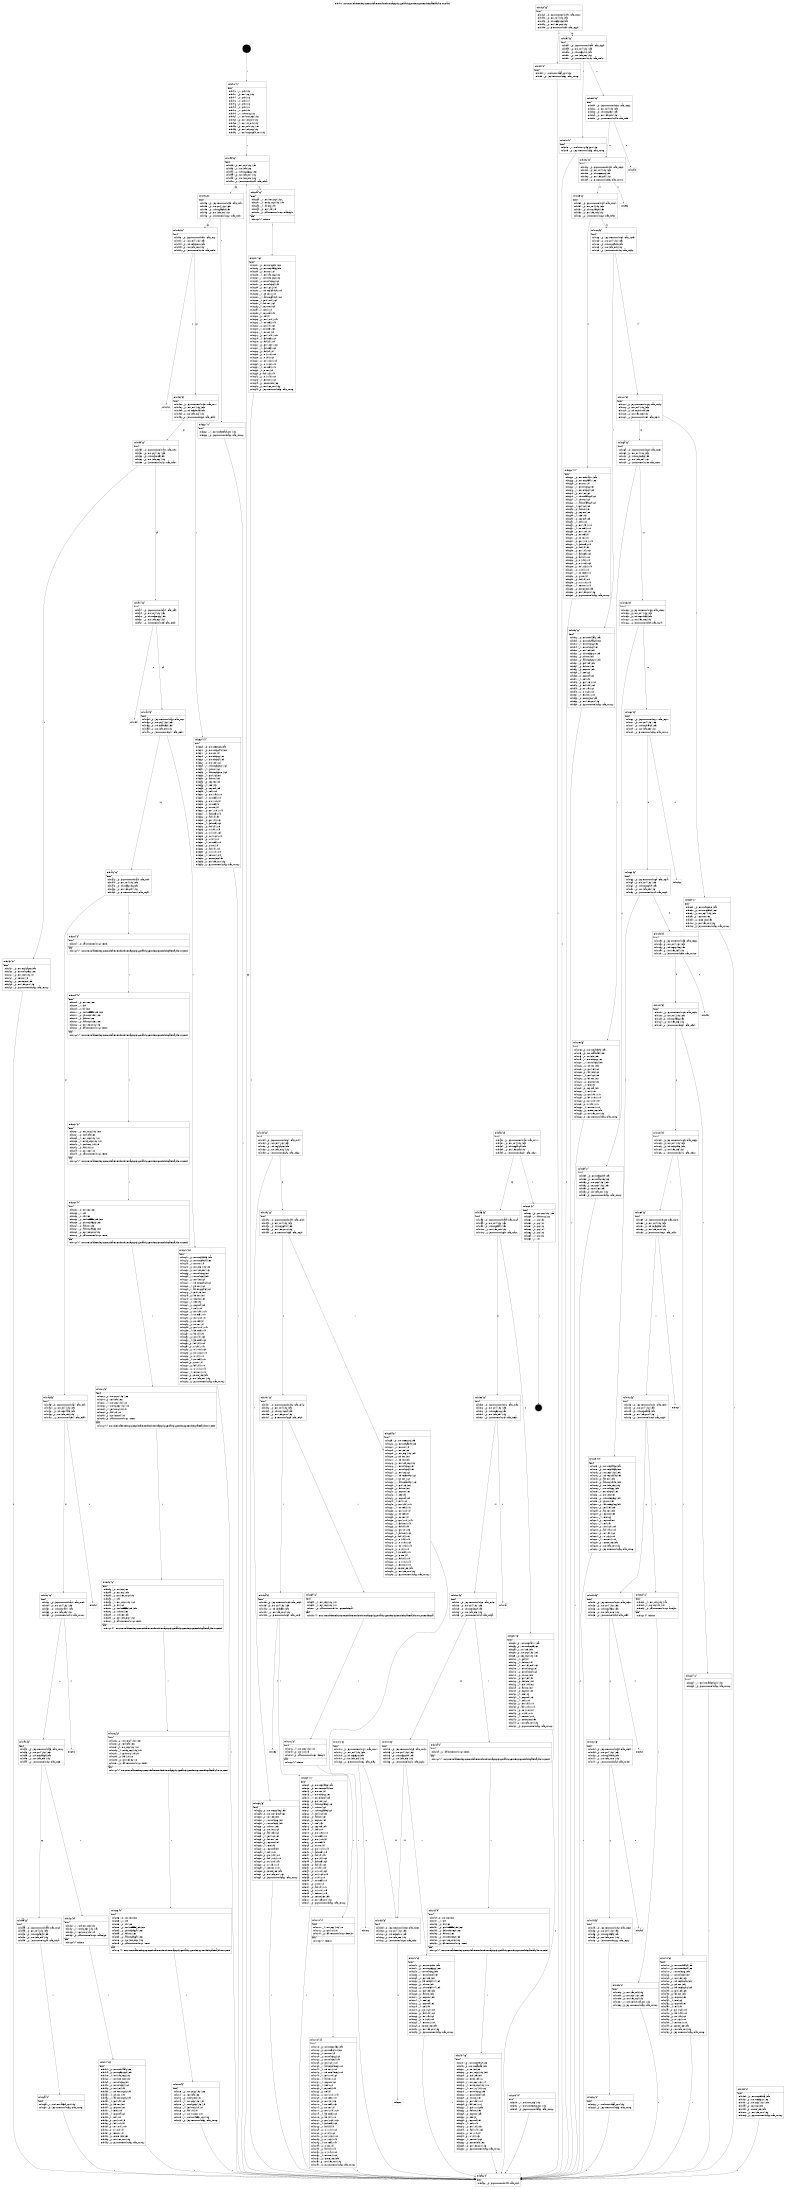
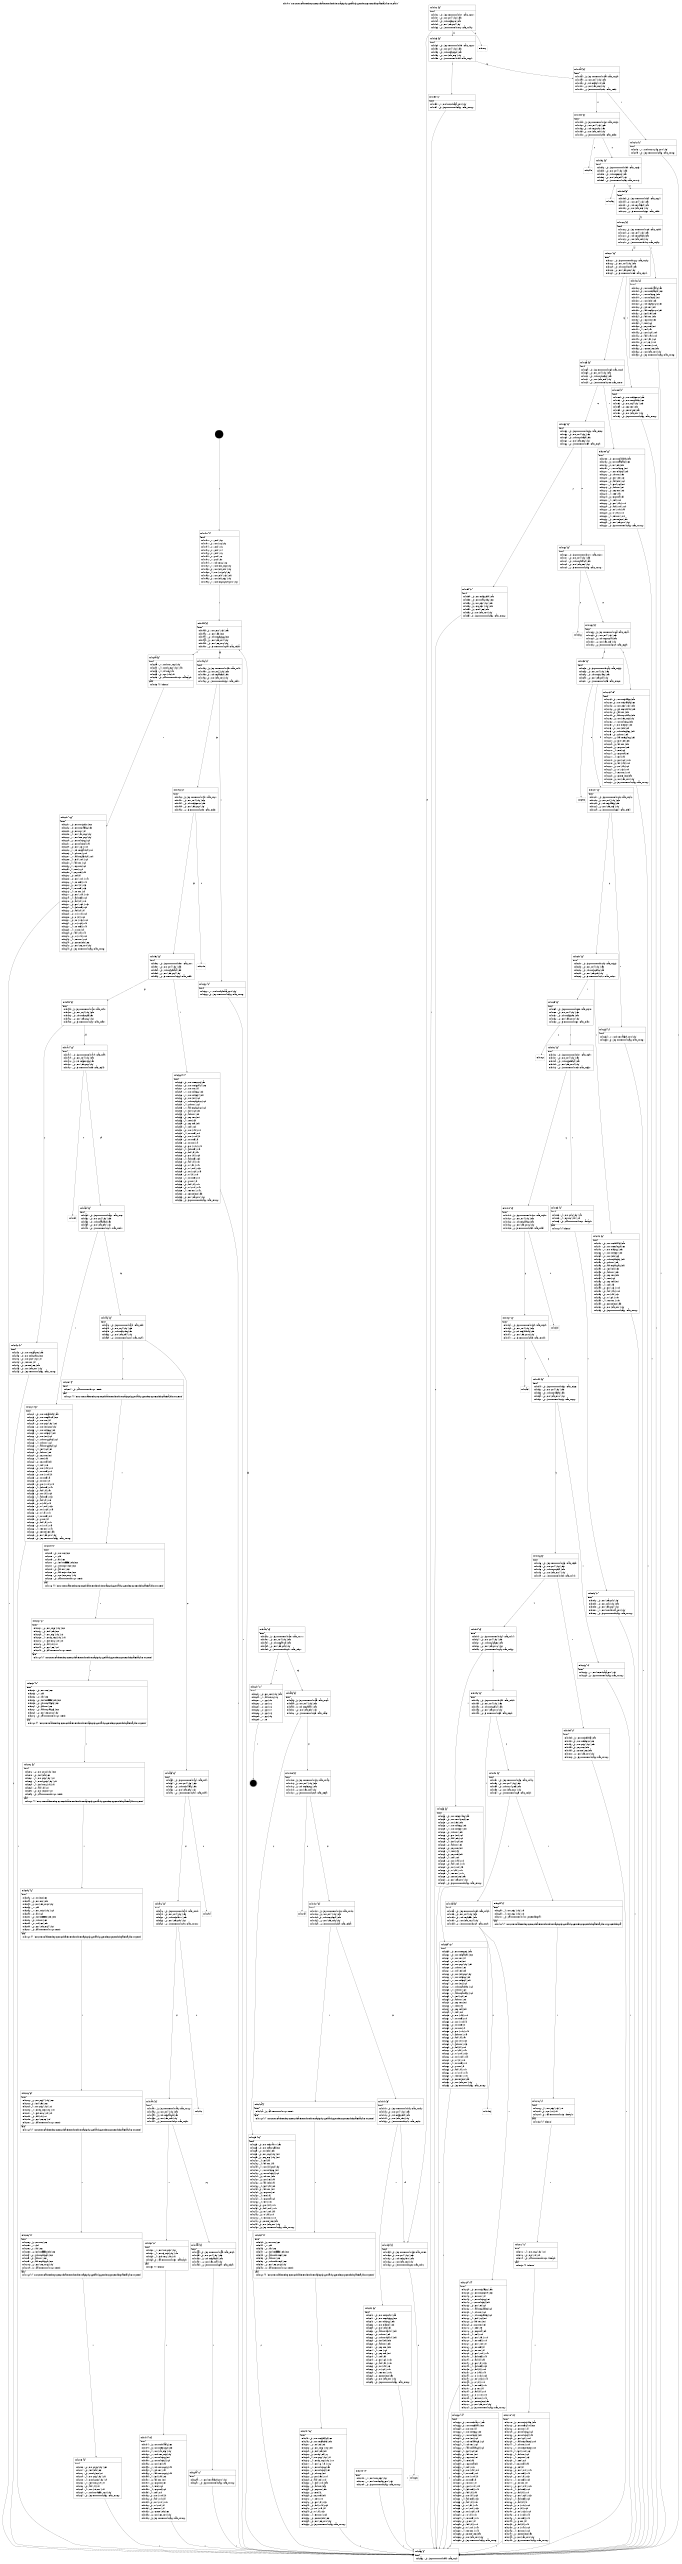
edge "0x401b72 [25]" -> "0x401b8b [25]": added, label "19"
edge "0x401bef [25]" -> "0x402360 [144]": removed, label "2"
node "0x401d66 [25]": added
